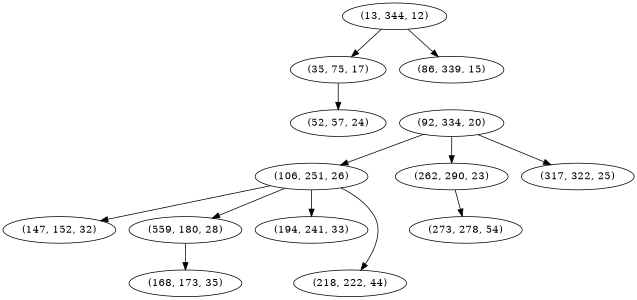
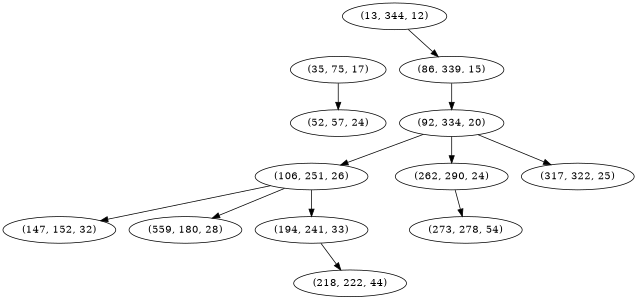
edge "(13, 344, 12)" -> "(35, 75, 17)": removed
edge "(86, 339, 15)" -> "(92, 334, 20)": added
node "(262, 290, 23)": label "(262, 290, 23)" -> "(262, 290, 24)"
edge "(106, 251, 26)" -> "(218, 222, 44)": now "(194, 241, 33)" -> "(218, 222, 44)"
node "(168, 173, 35)": removed
